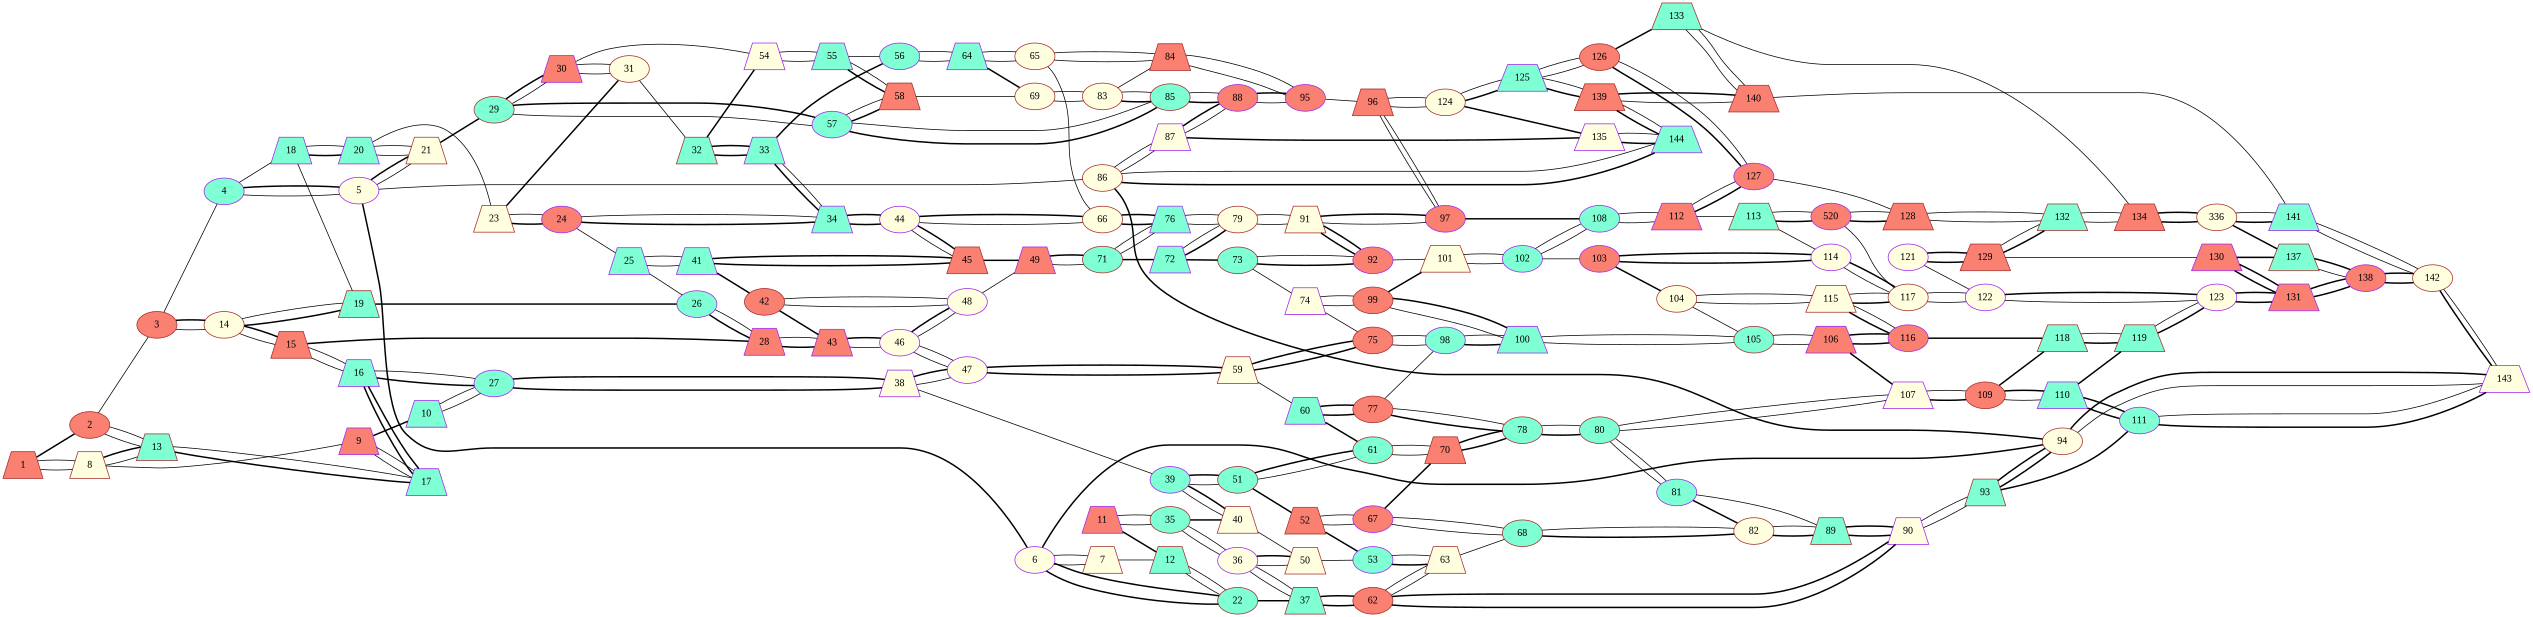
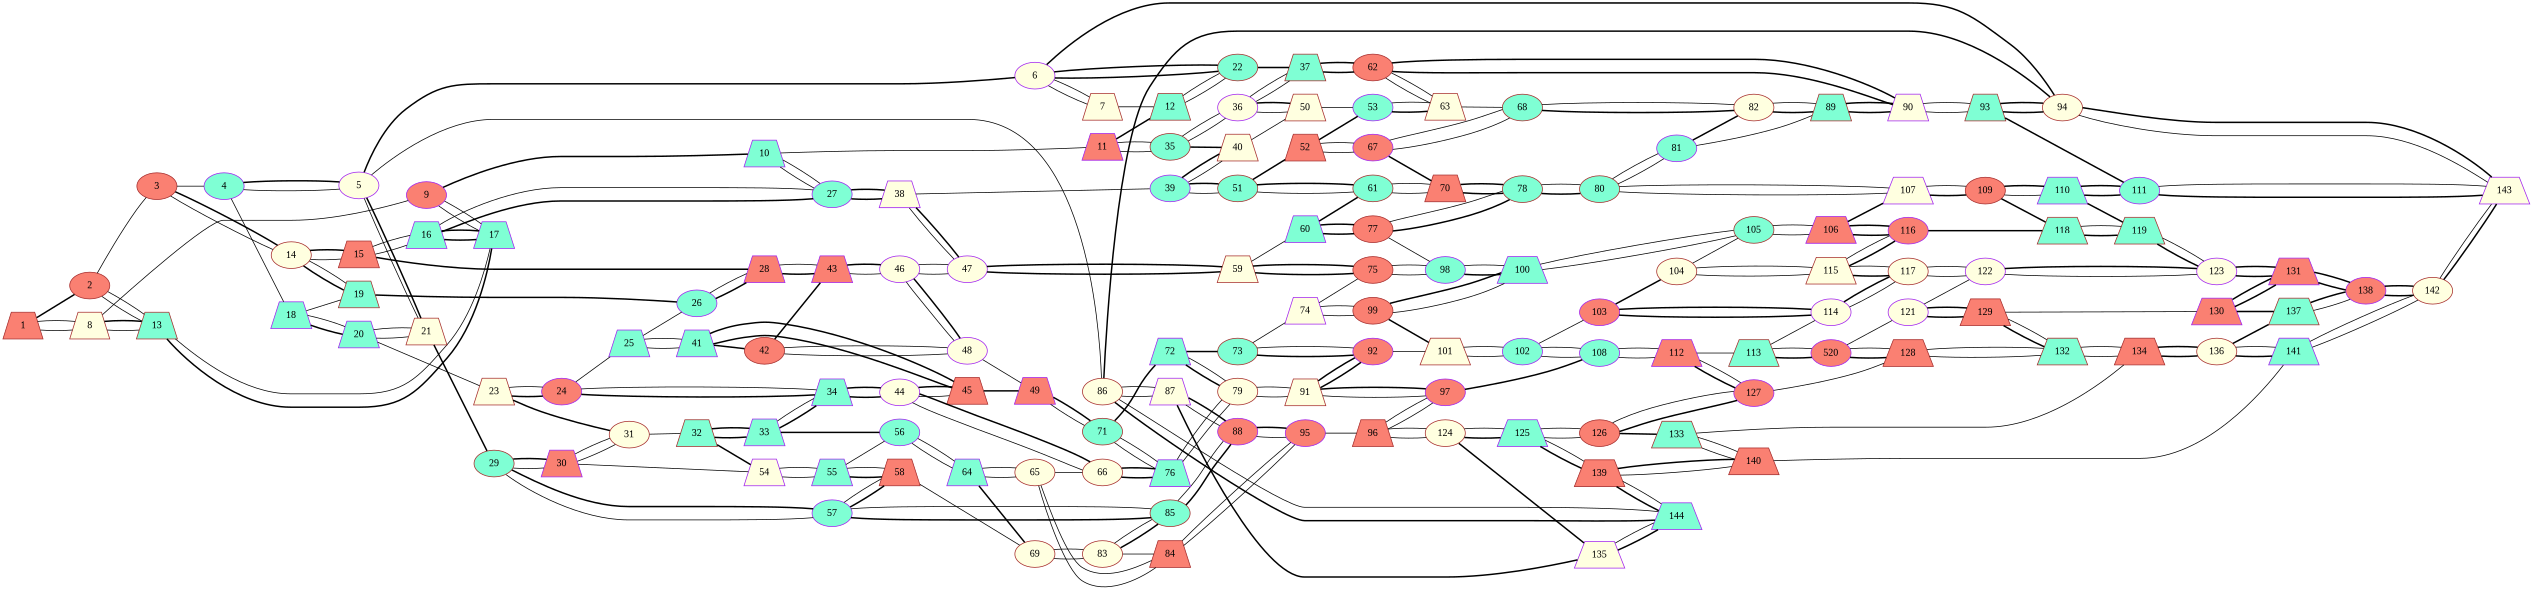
edge "11" -- "10": added
node "336": label "336" -> "136"
edge "520" -- "117": now "520" -- "121"
node "9": shape trapezium -> ellipse
